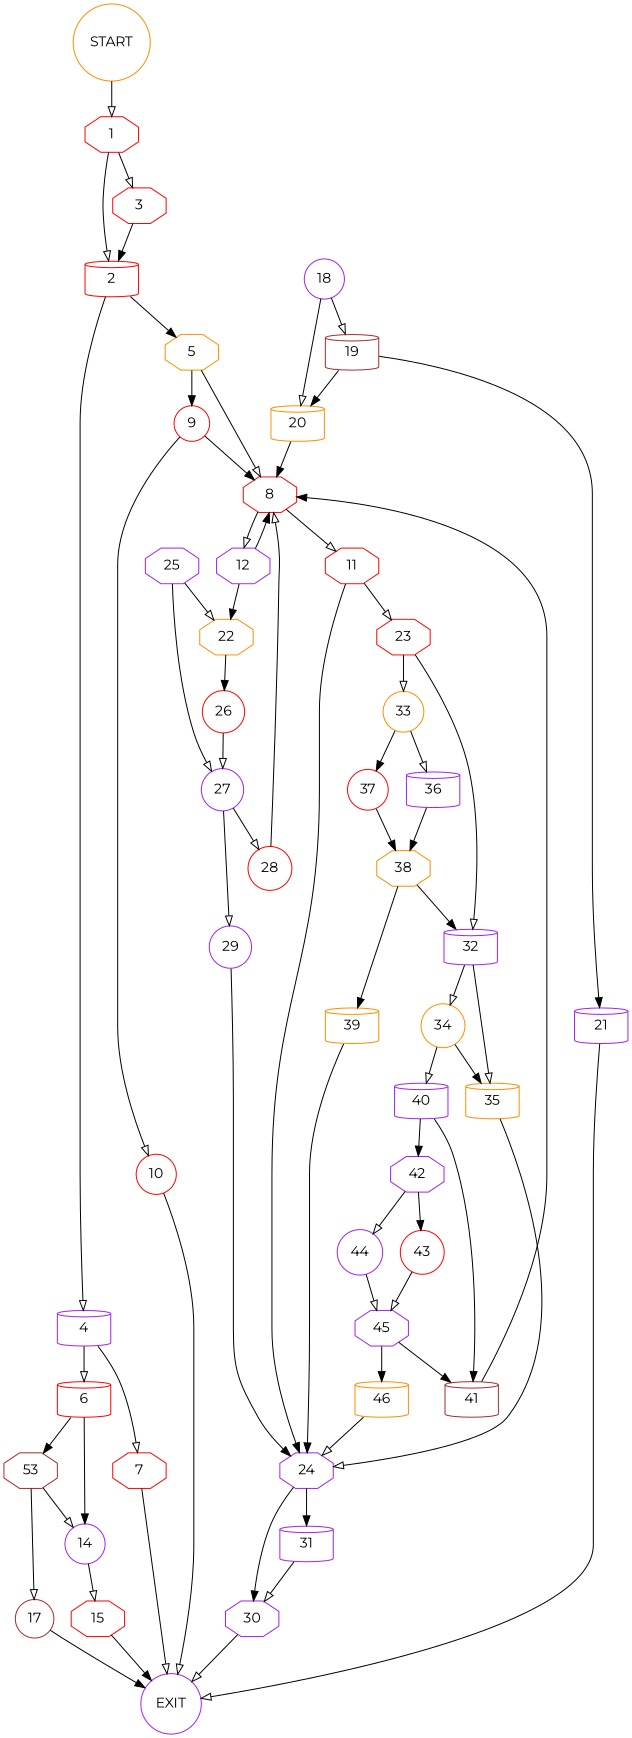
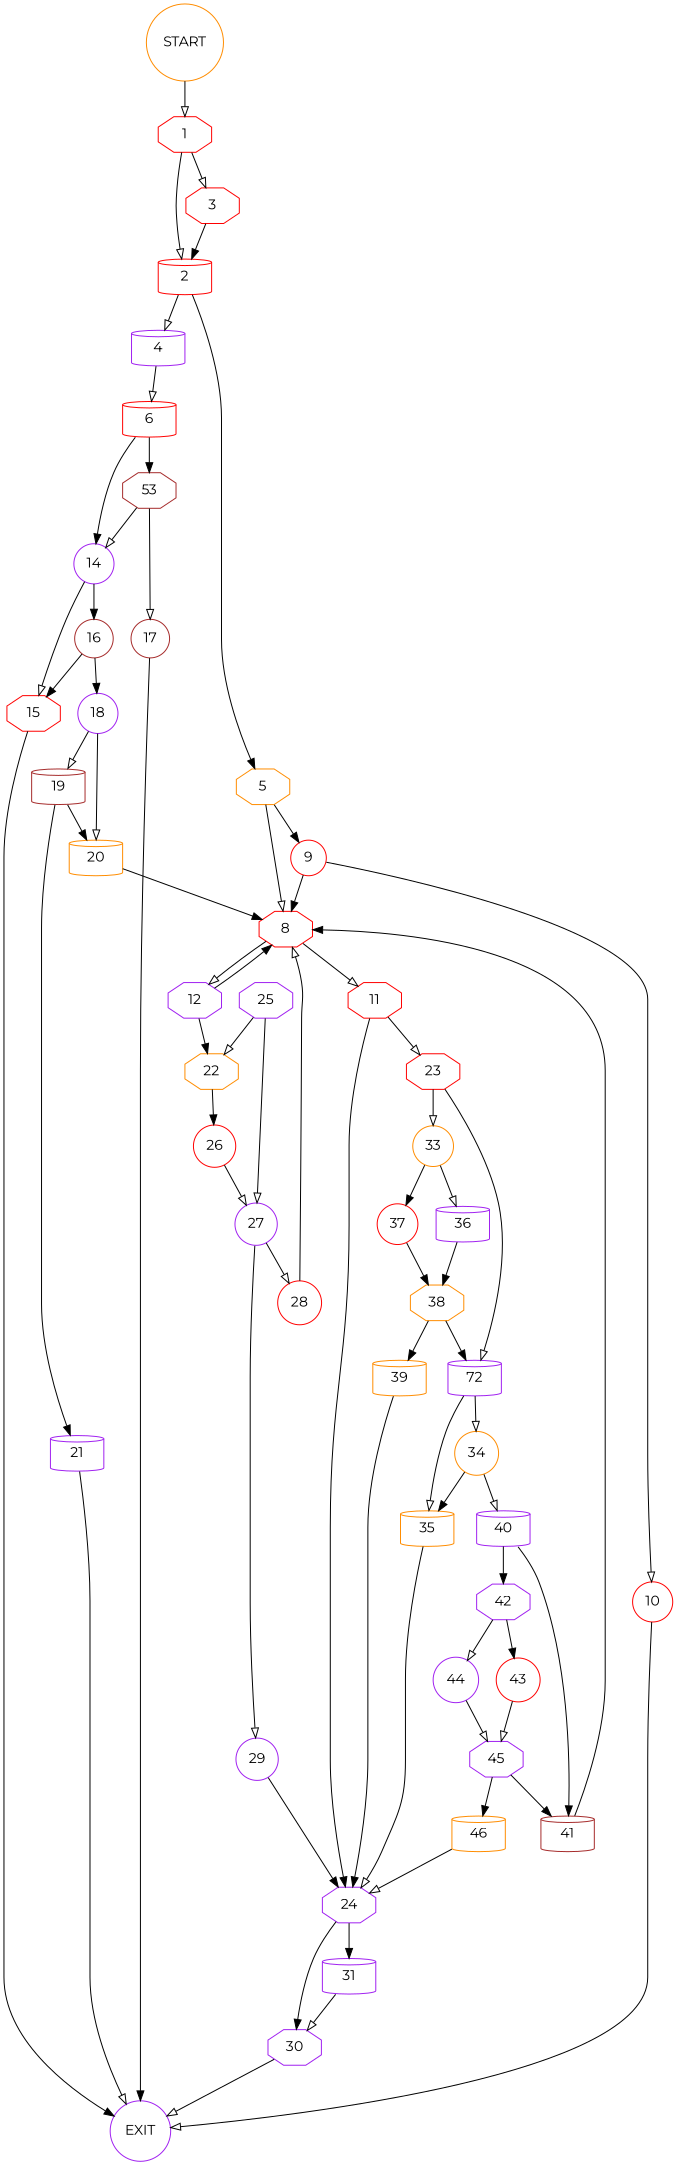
node "16": added
node "32": label "32" -> "72"
node "7": removed
